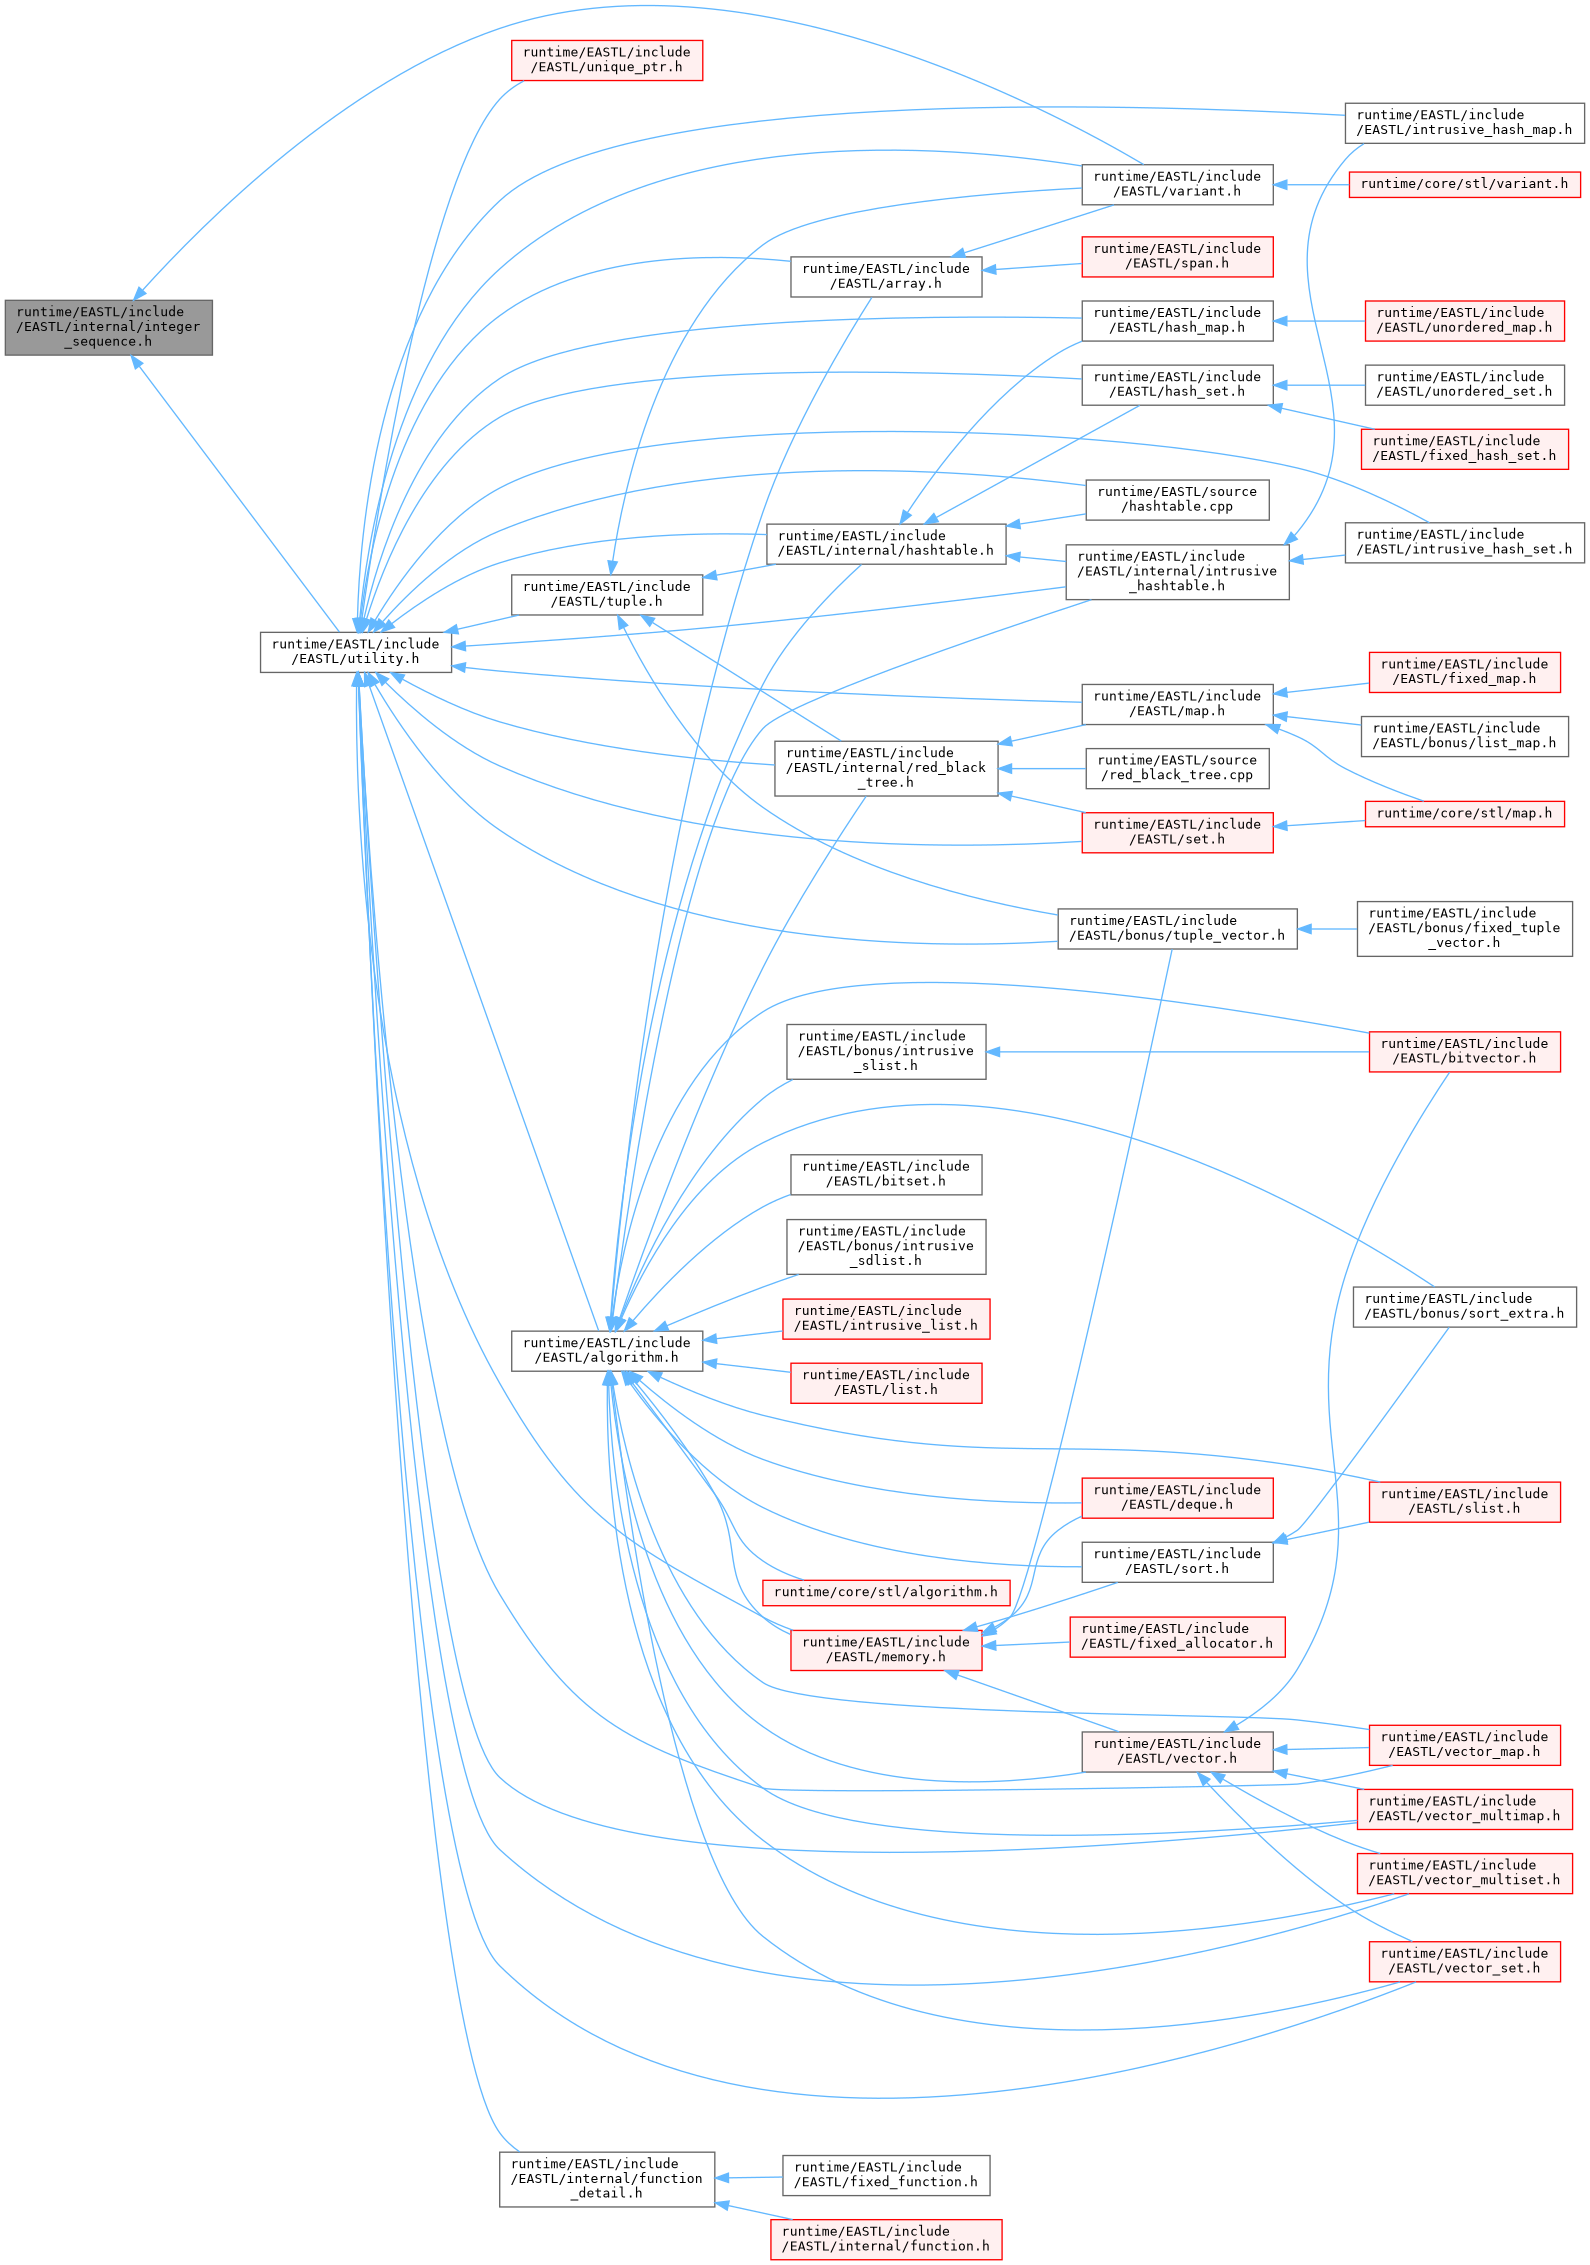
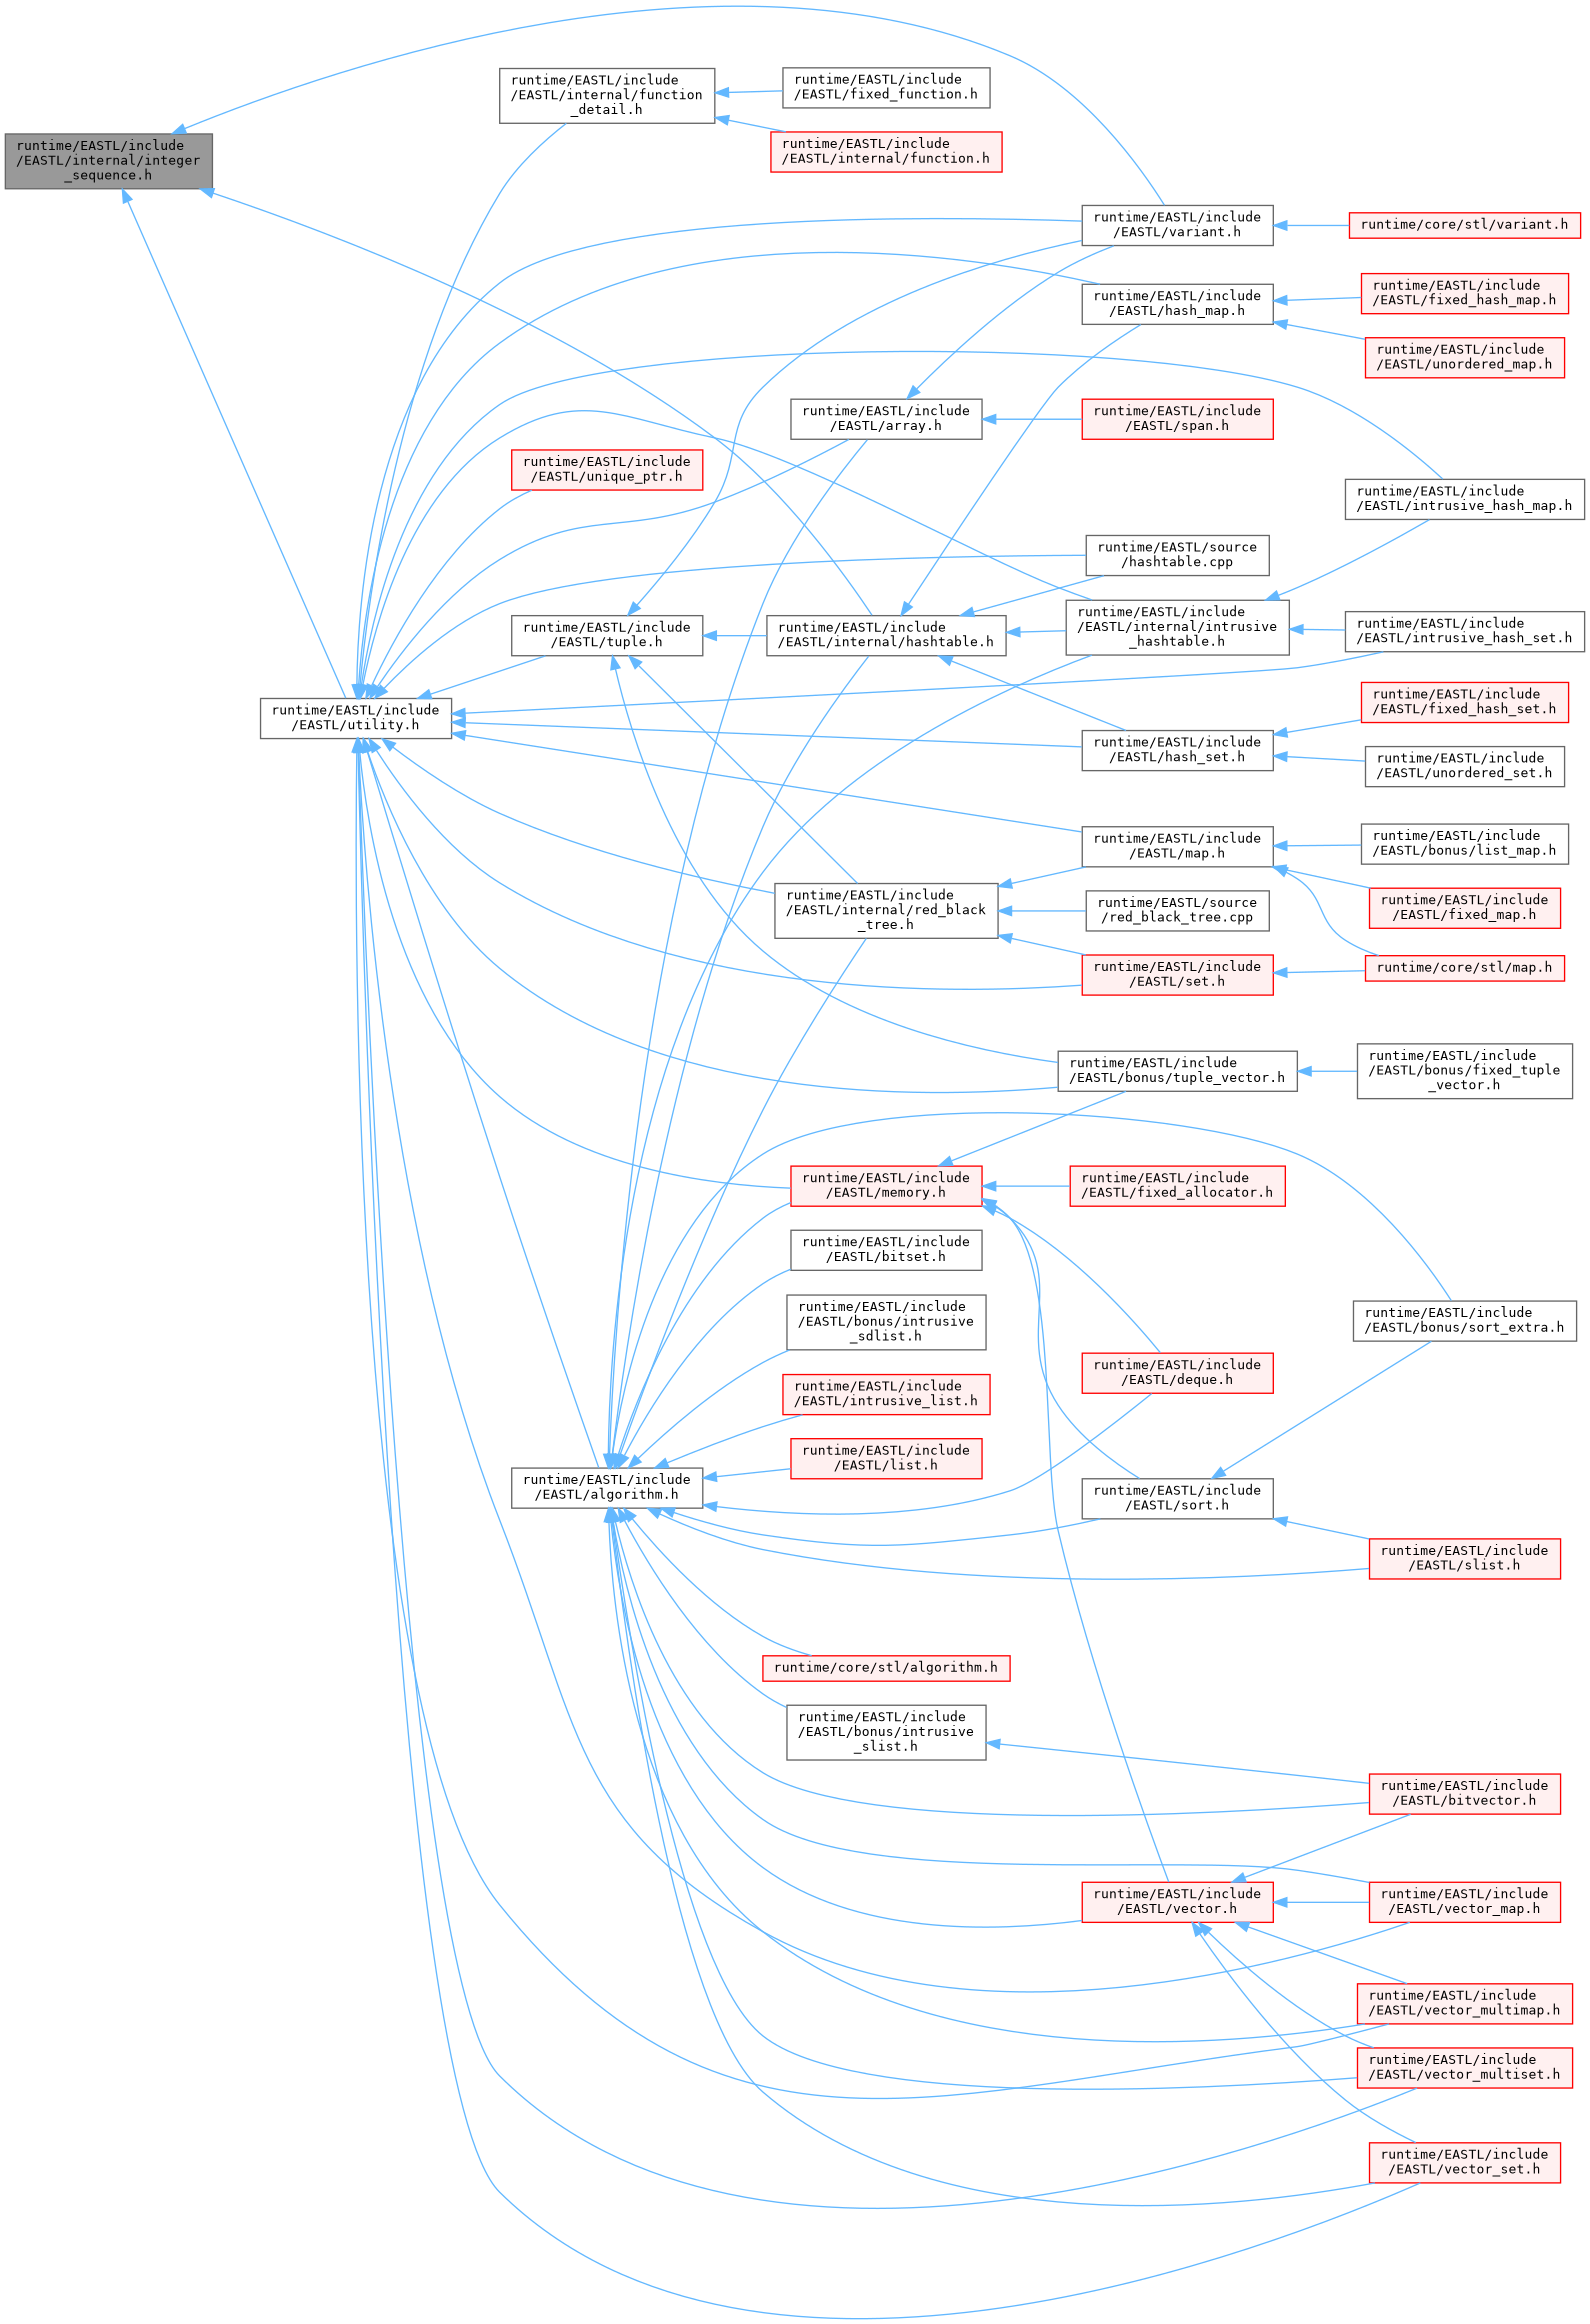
node "runtime/EASTL/include /EASTL/fixed_hash_map.h": added
edge "runtime/EASTL/include /EASTL/internal/hashtable.h" -> "runtime/EASTL/include /EASTL/utility.h": now "runtime/EASTL/include /EASTL/internal/hashtable.h" -> "runtime/EASTL/include /EASTL/internal/integer _sequence.h"
node "runtime/EASTL/include /EASTL/vector.h": color grey40 -> red
